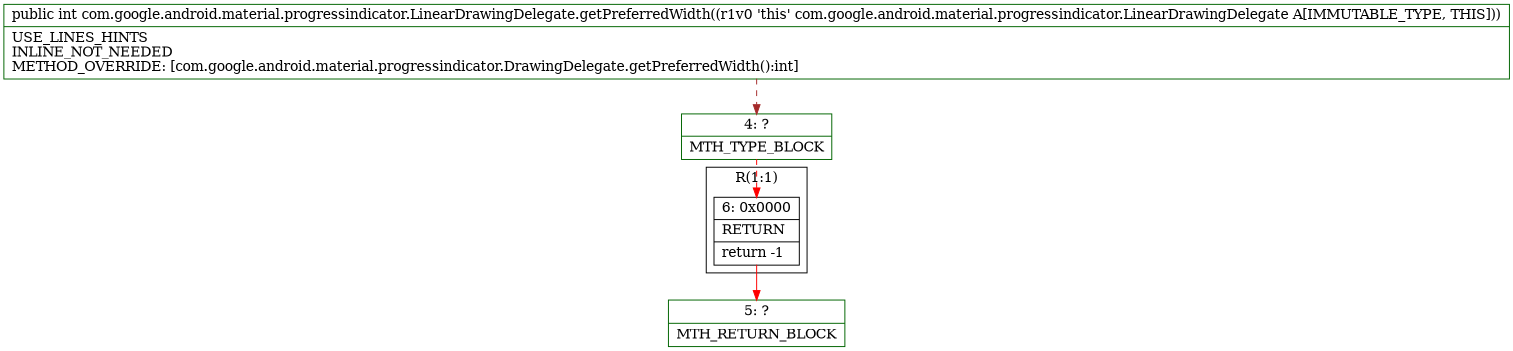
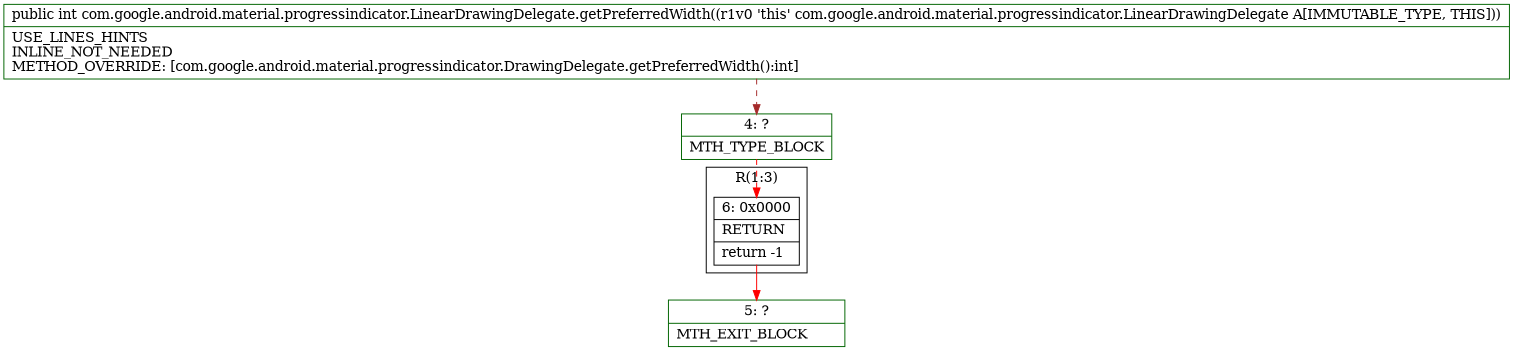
cluster "R(1:1)": label "R(1:1)" -> "R(1:3)"
node "5: ?": text "MTH_RETURN_BLOCK" -> "MTH_EXIT_BLOCK"
